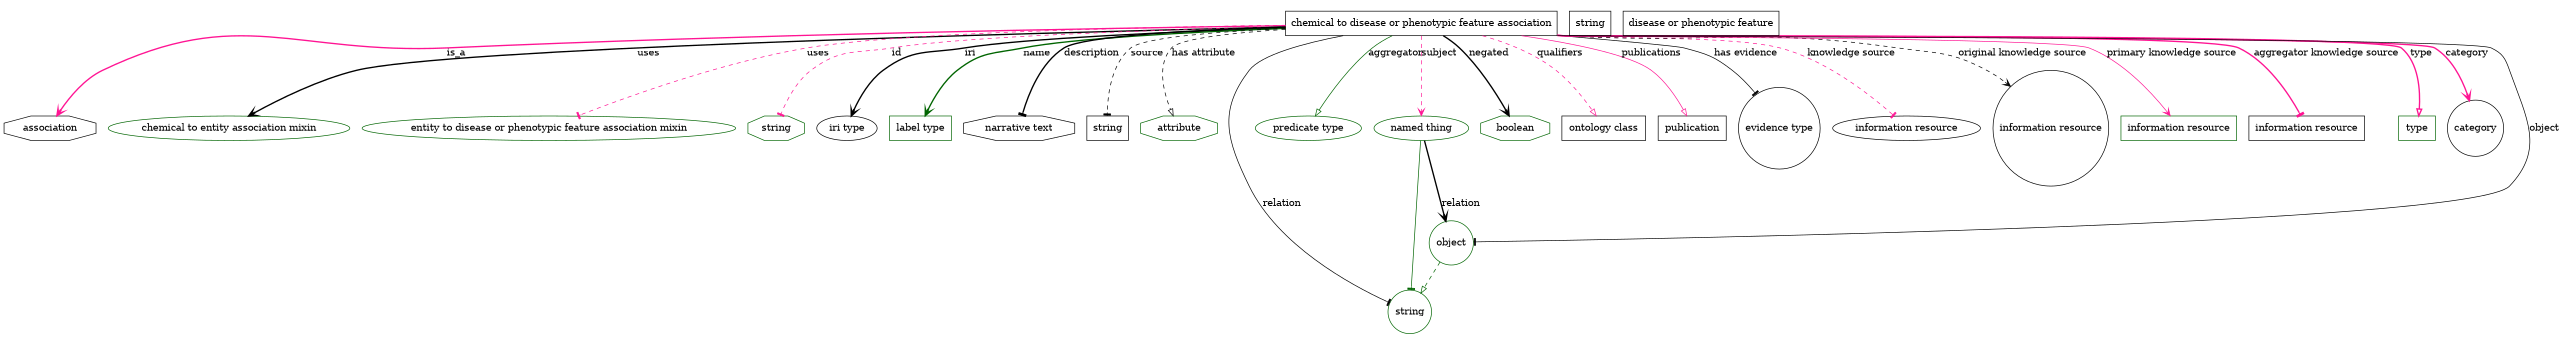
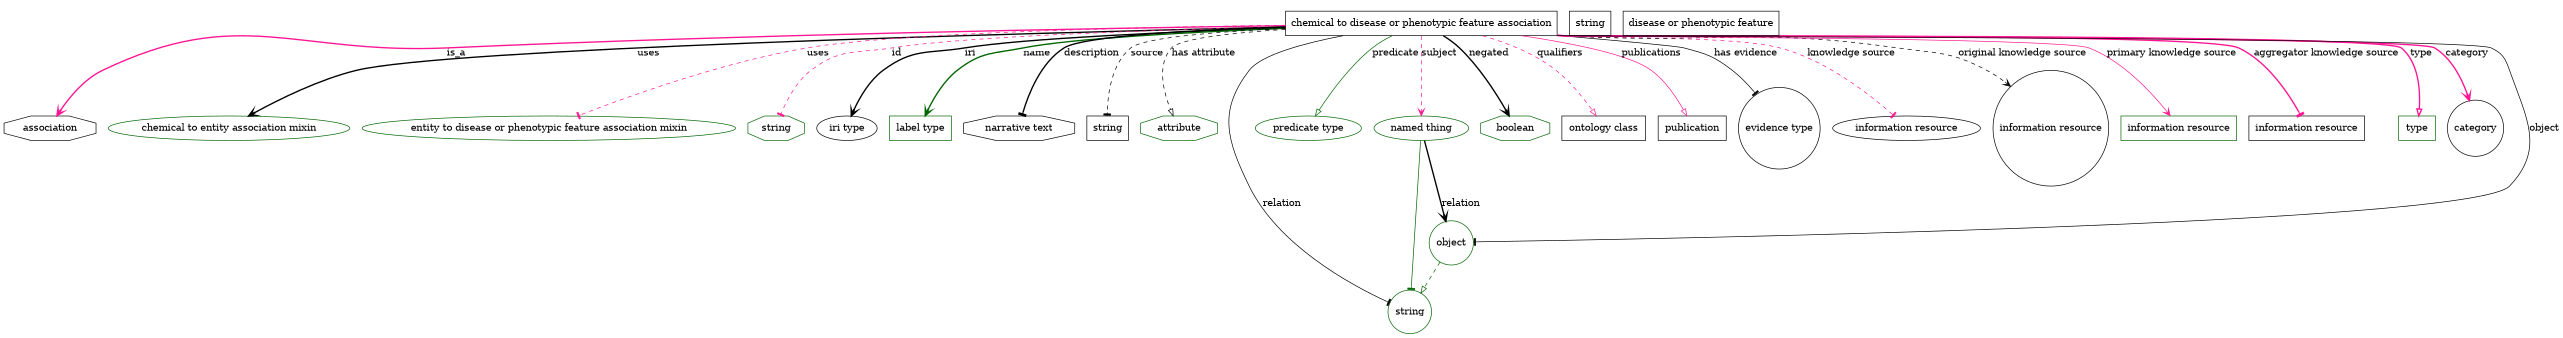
edge "chemical to disease or phenotypic feature association" -> "predicate type": label "aggregator" -> "predicate"
